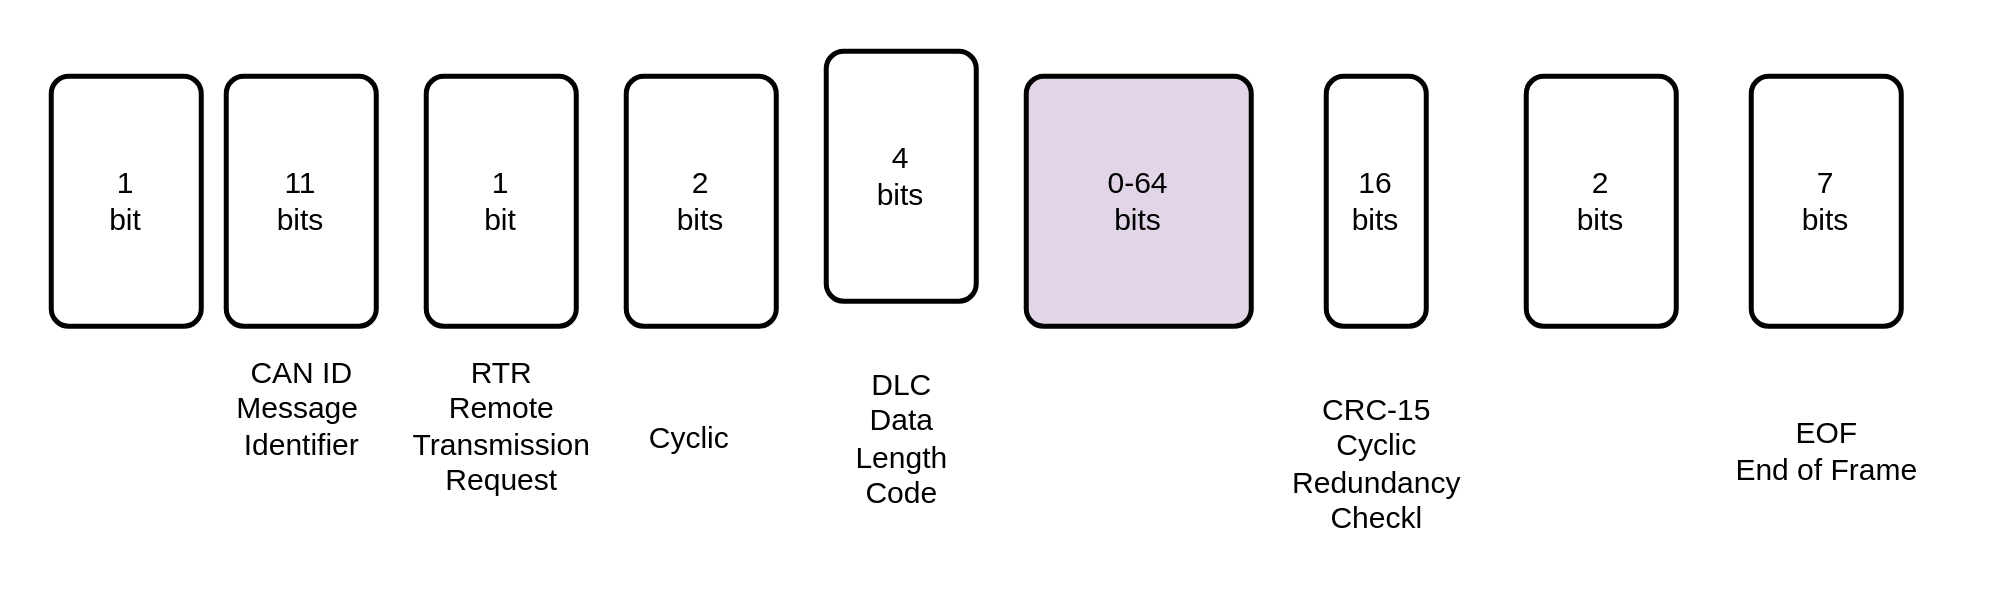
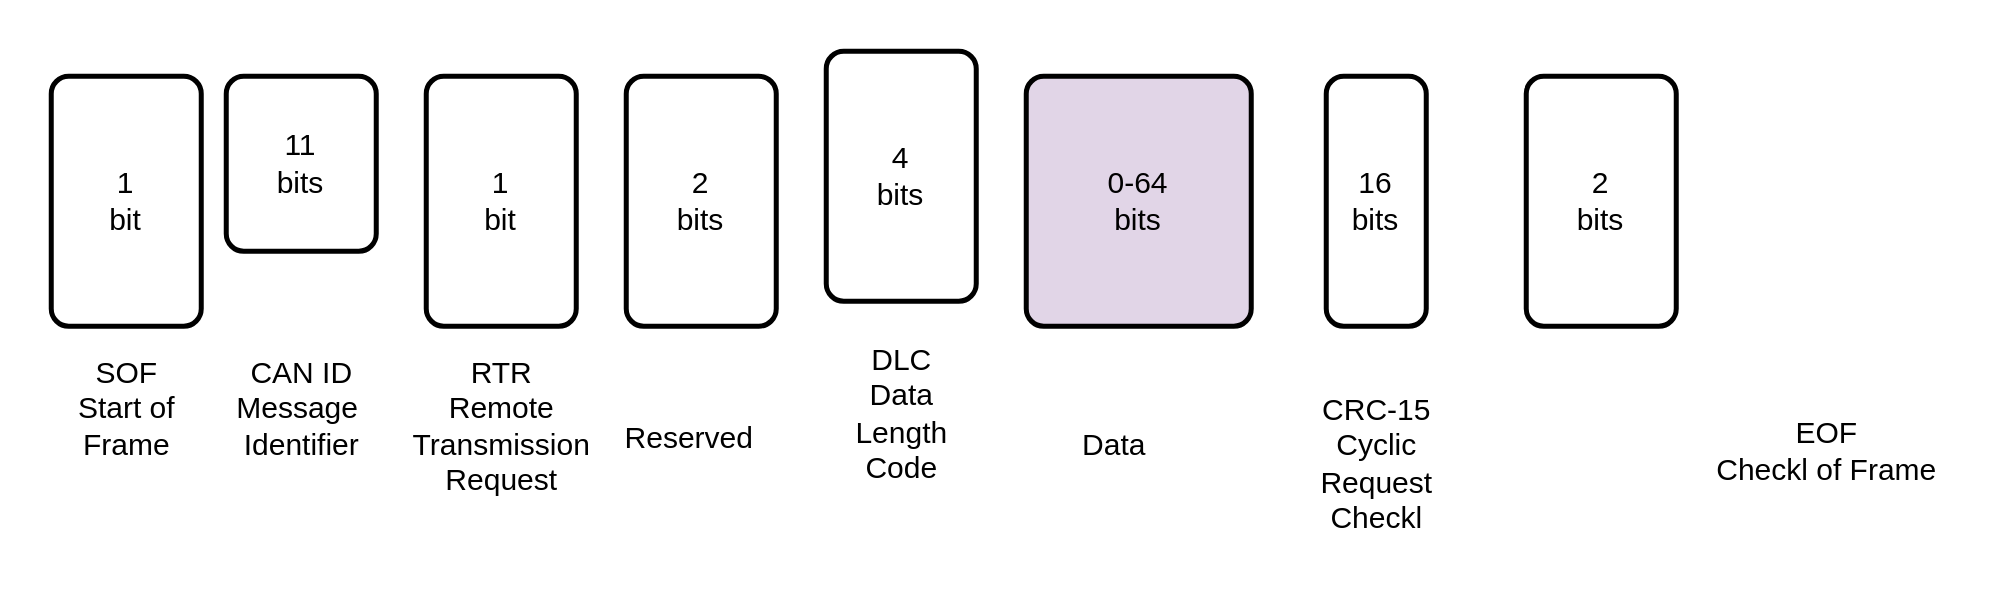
node "11 bits": size 150x250 -> 150x175
node "7 bits": removed
node "SOF Start of Frame": added
node "Cyclic": label "Cyclic" -> "Reserved"
node "DLC Data Length Code": moved (901, 439) -> (901, 414)
node "Data": added
node "EOF End of Frame": label "EOF End of Frame" -> "EOF Checkl of Frame"
node "CRC-15 Cyclic Redundancy Checkl": label "CRC-15 Cyclic Redundancy Checkl" -> "CRC-15 Cyclic Request Checkl"
